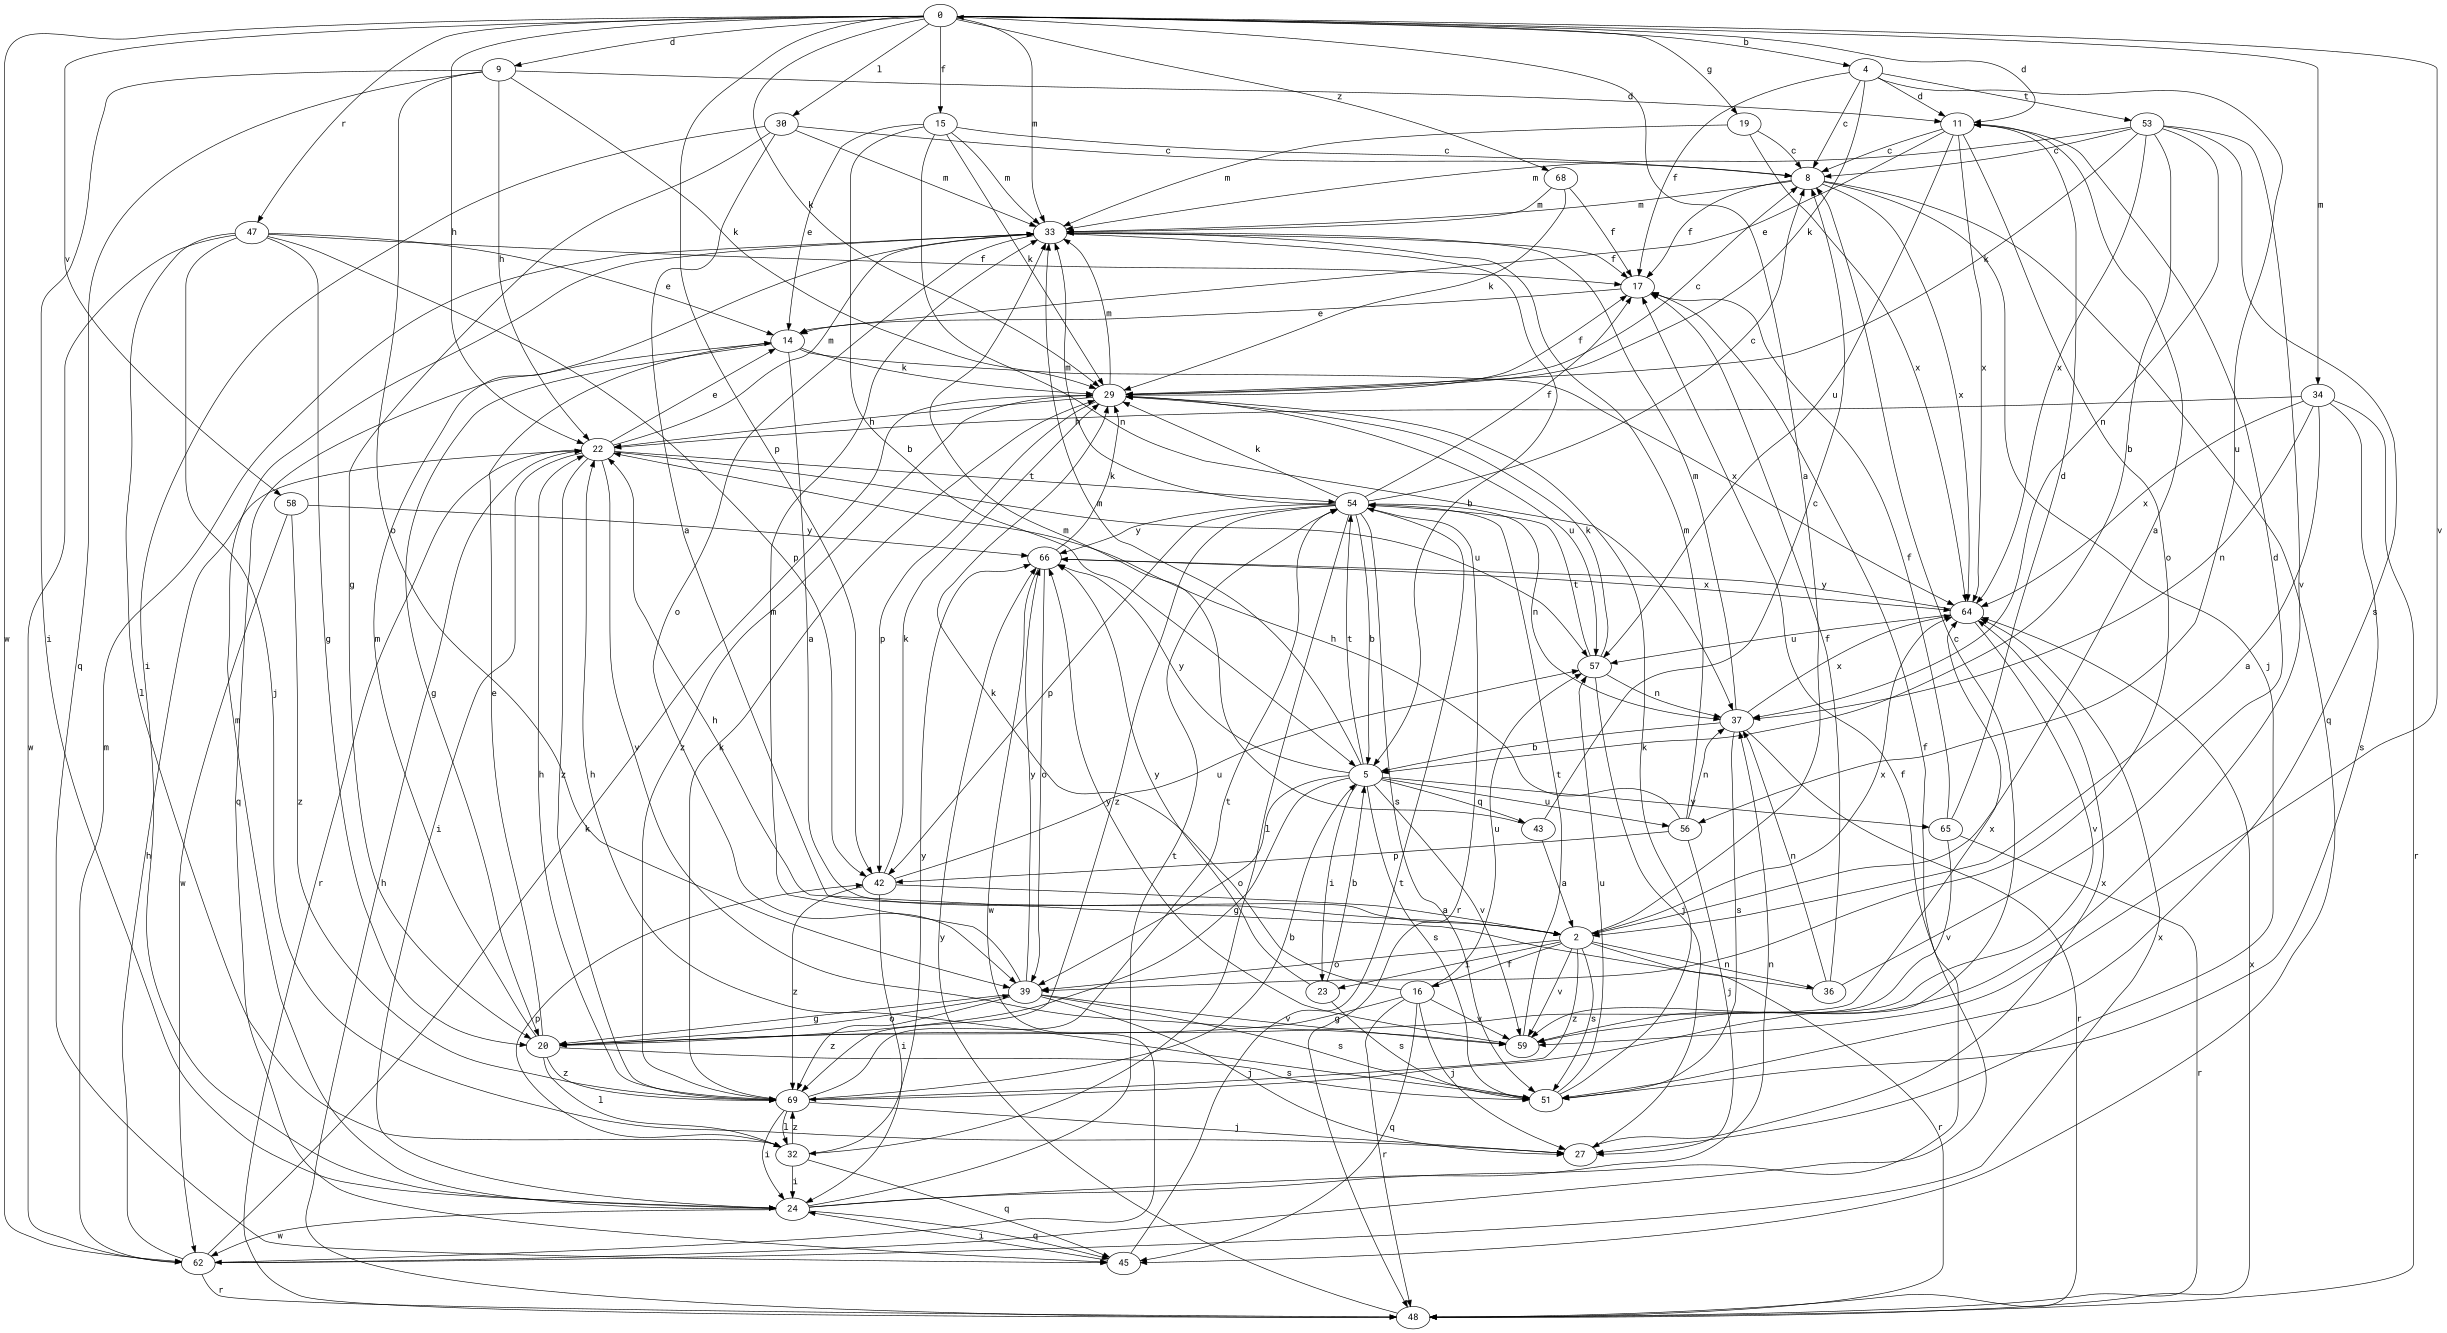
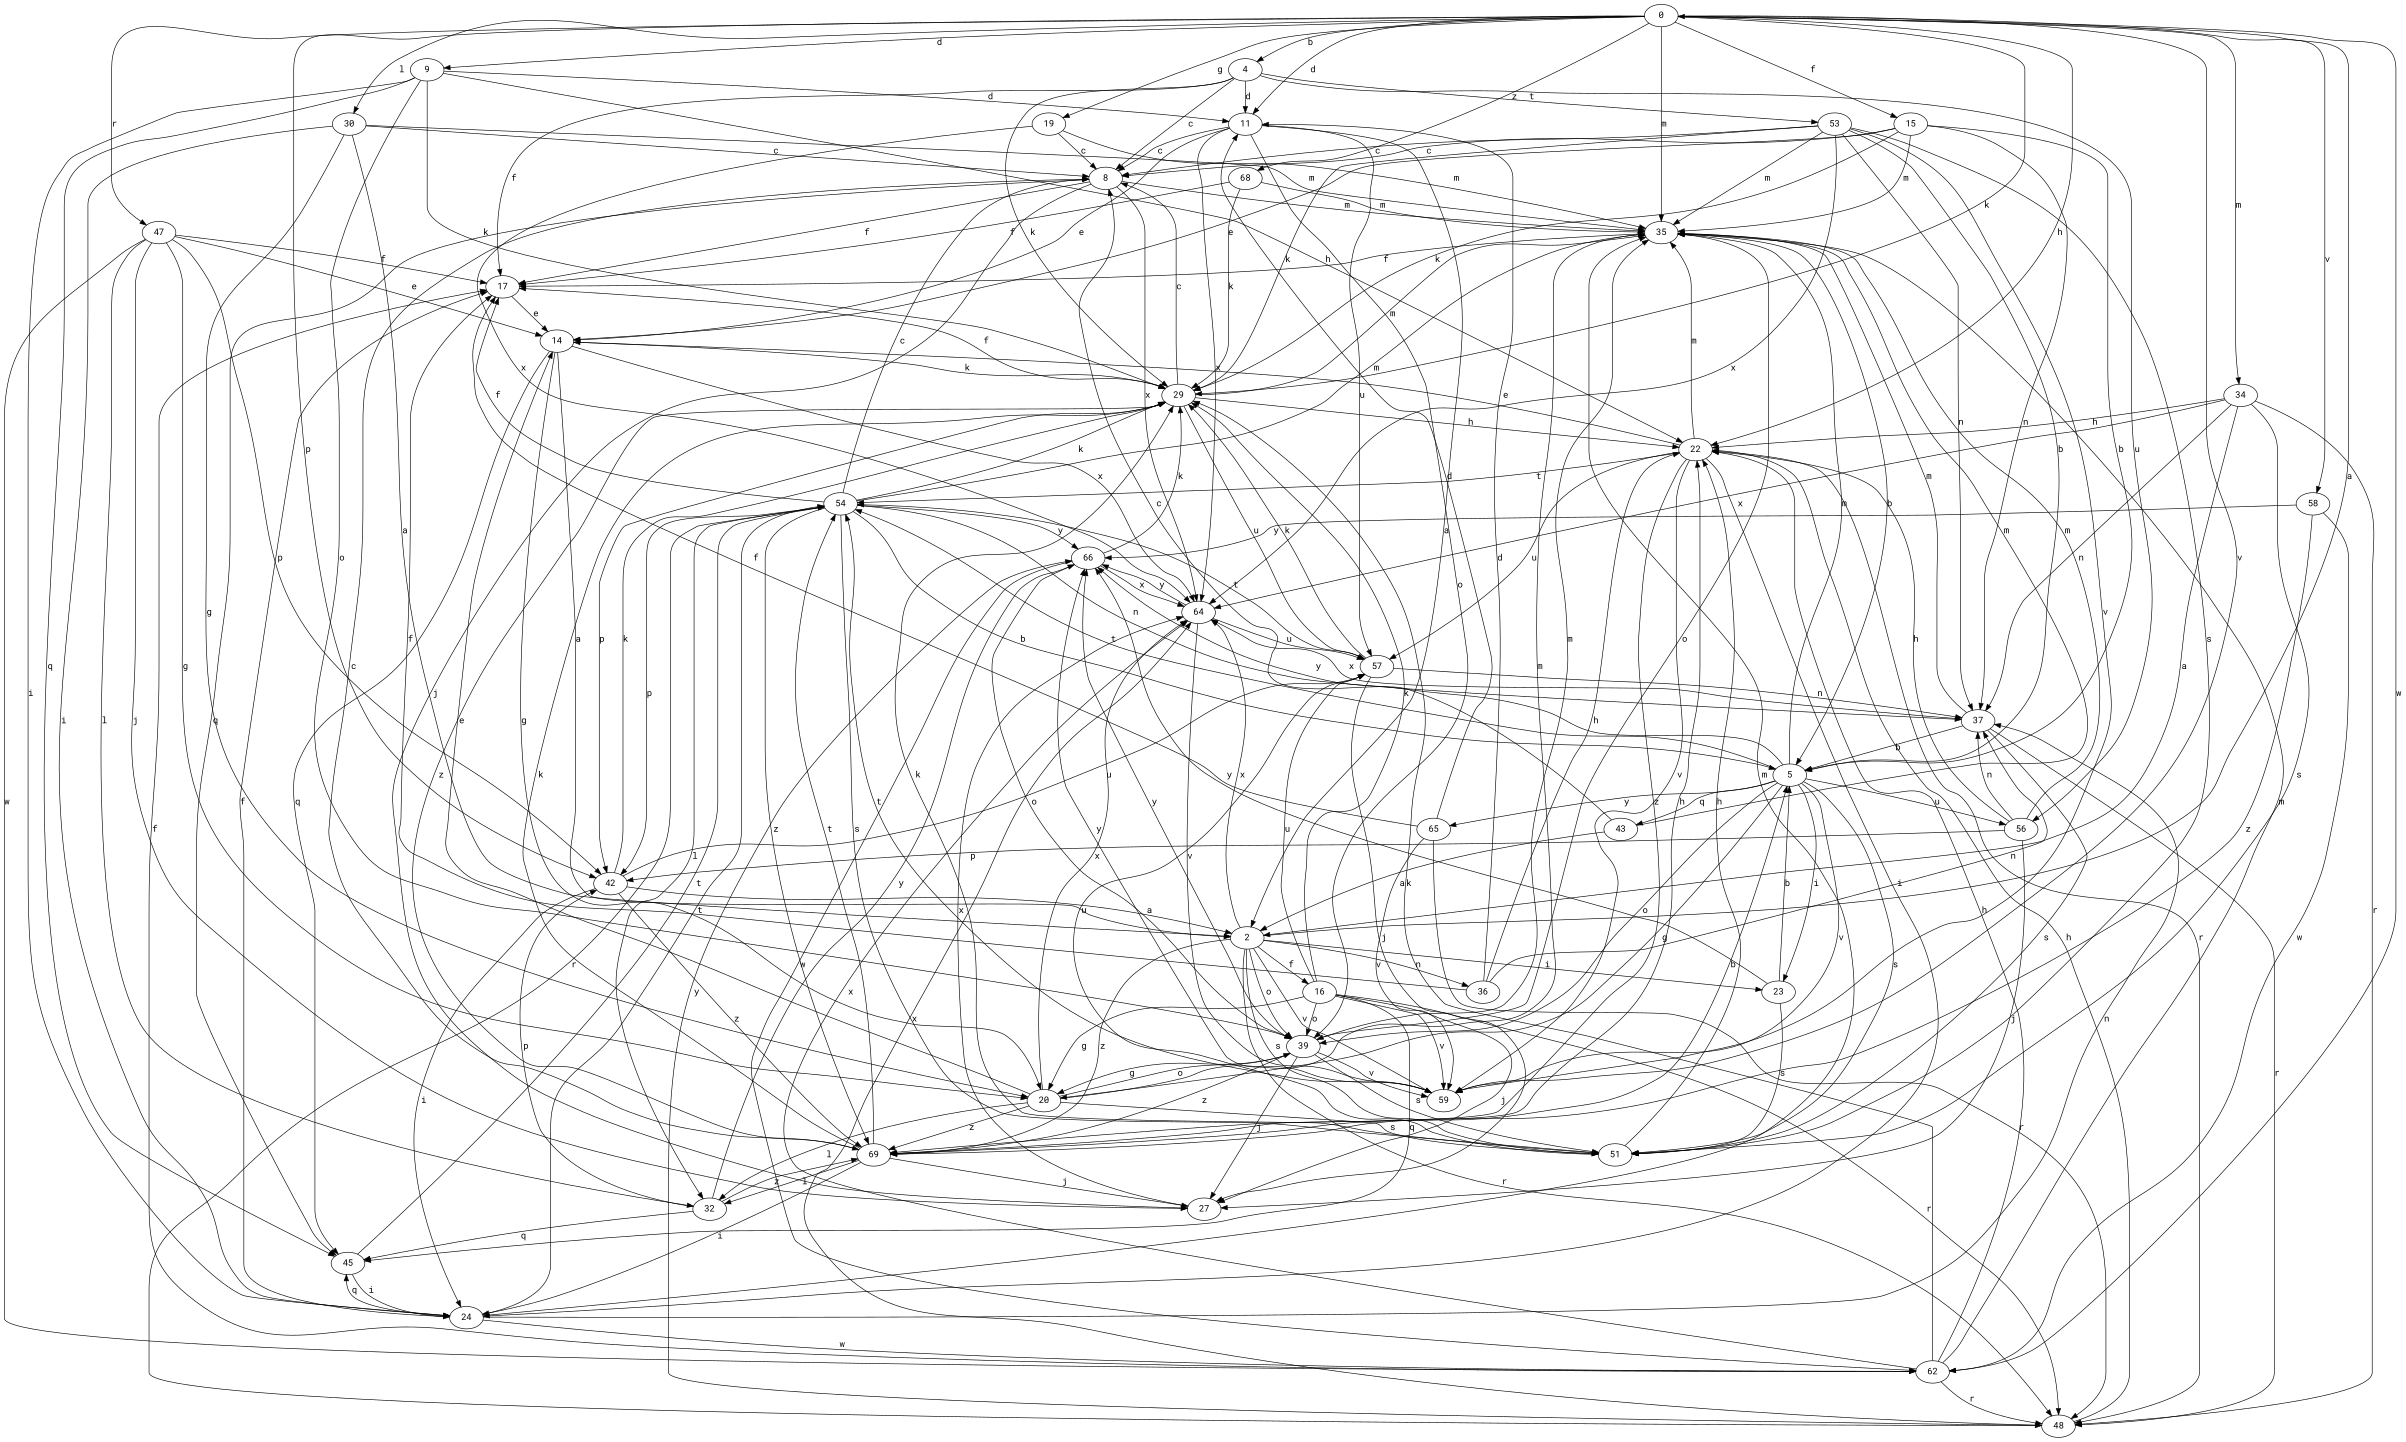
node "33": label "33" -> "35"
edge "16" -> "39": added, label "o"
edge "32" -> "24": removed, label "i"
